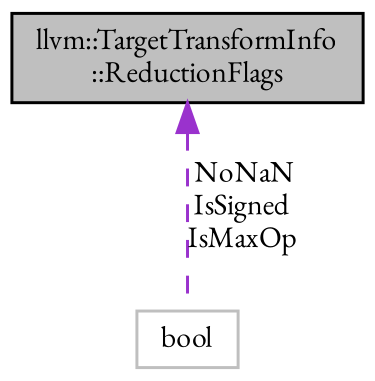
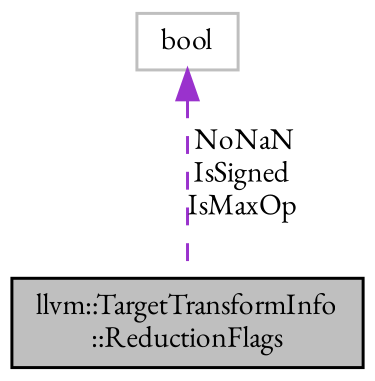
edge "bool" -> "llvm::TargetTransformInfo ::ReductionFlags": reversed
